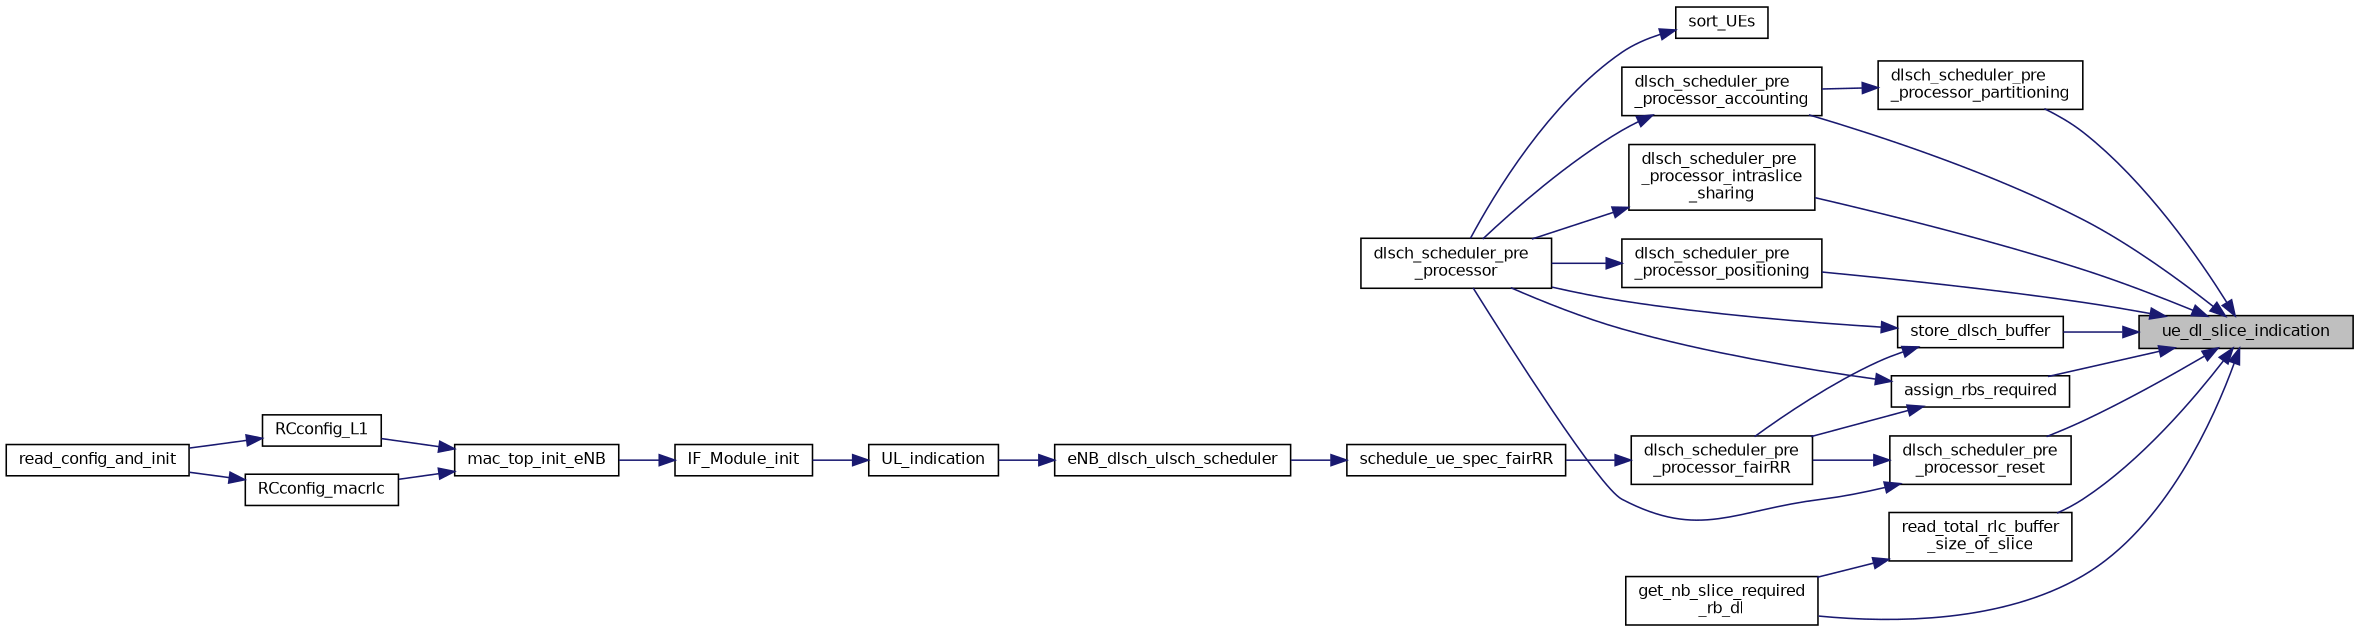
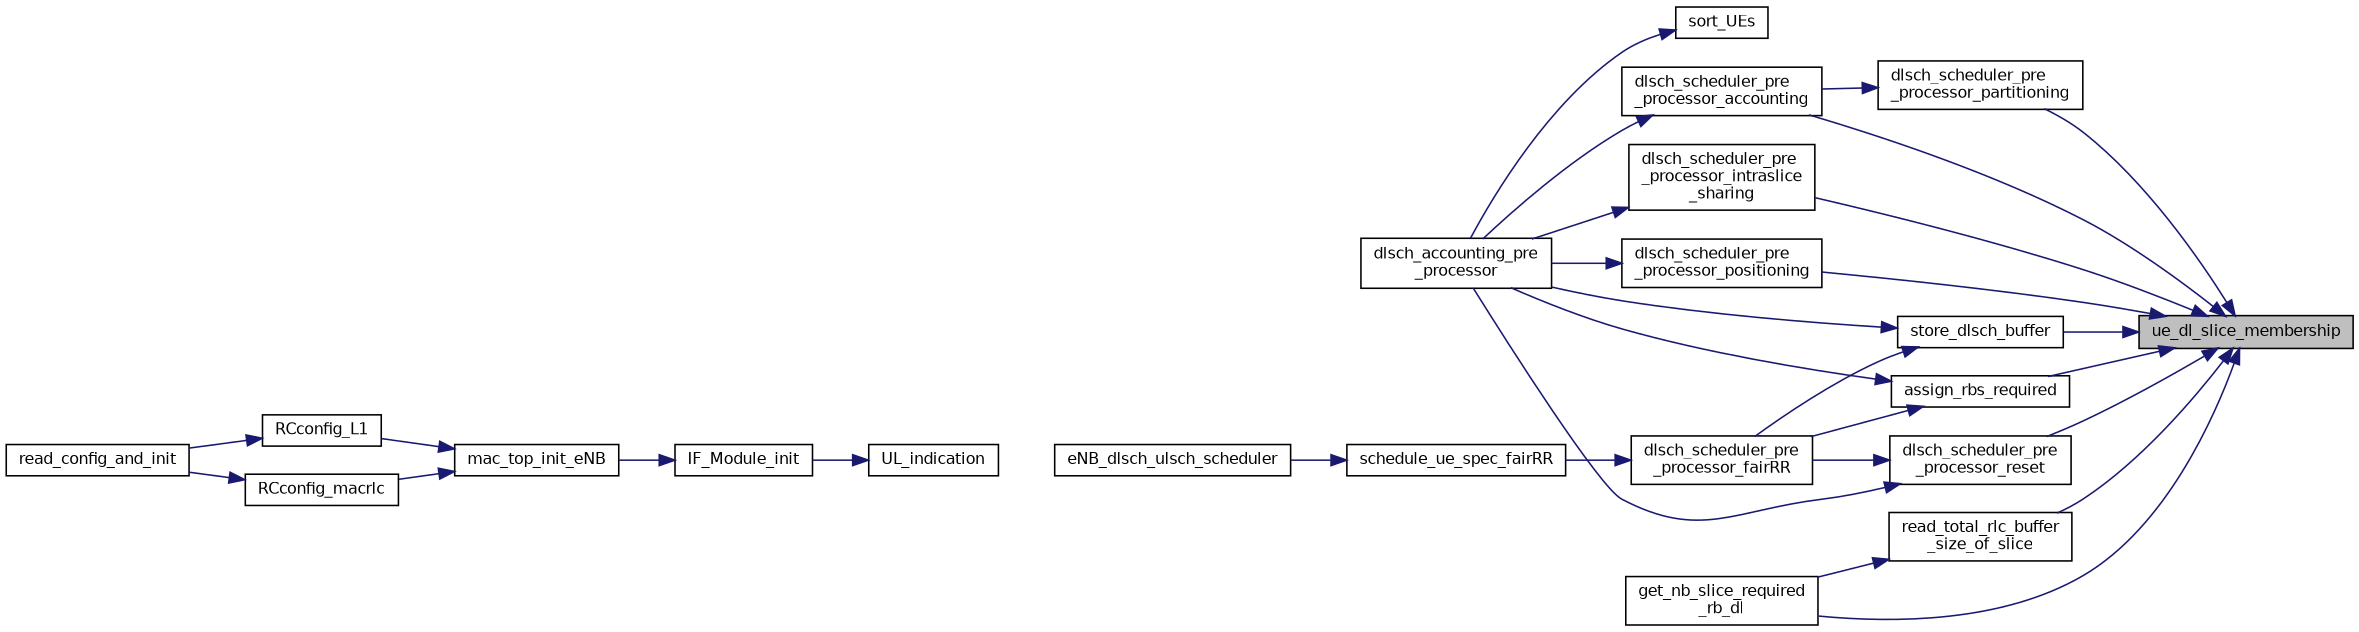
node "dlsch_scheduler_pre _processor": label "dlsch_scheduler_pre _processor" -> "dlsch_accounting_pre _processor"
node "ue_dl_slice_indication": label "ue_dl_slice_indication" -> "ue_dl_slice_membership"
edge "UL_indication" -> "eNB_dlsch_ulsch_scheduler": removed
